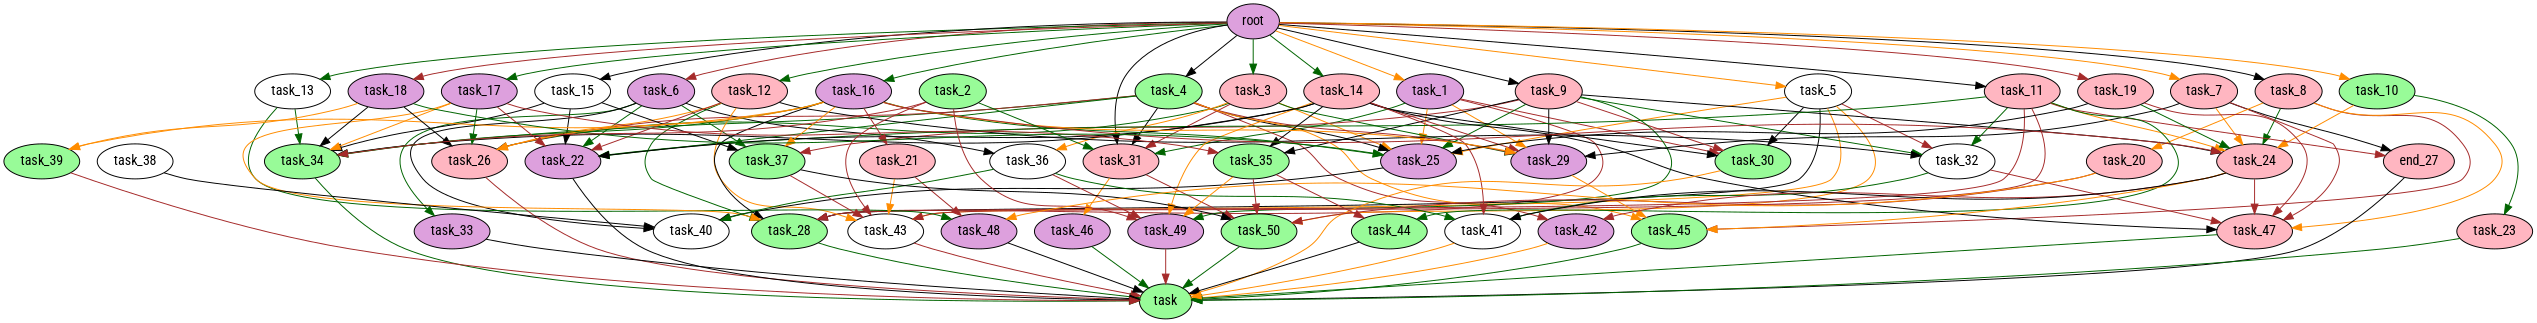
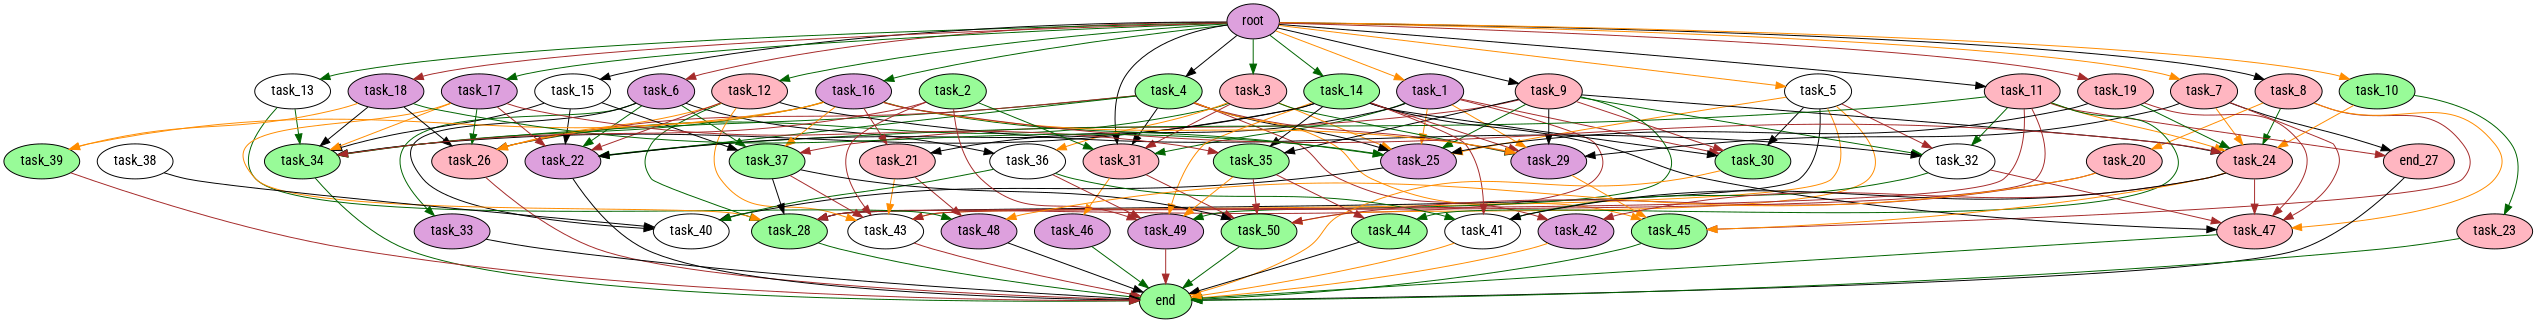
node "task_14": fillcolor lightpink -> palegreen
edge "task_1" -> "task_21": added
edge "task_16" -> "task_28": now "task_37" -> "task_28"
node "task": label "task" -> "end"
